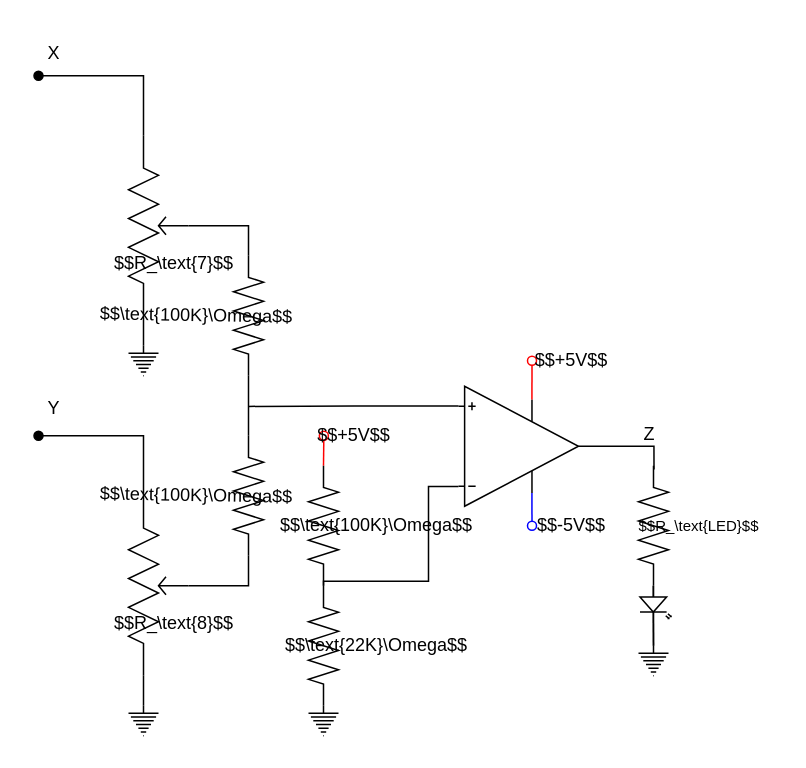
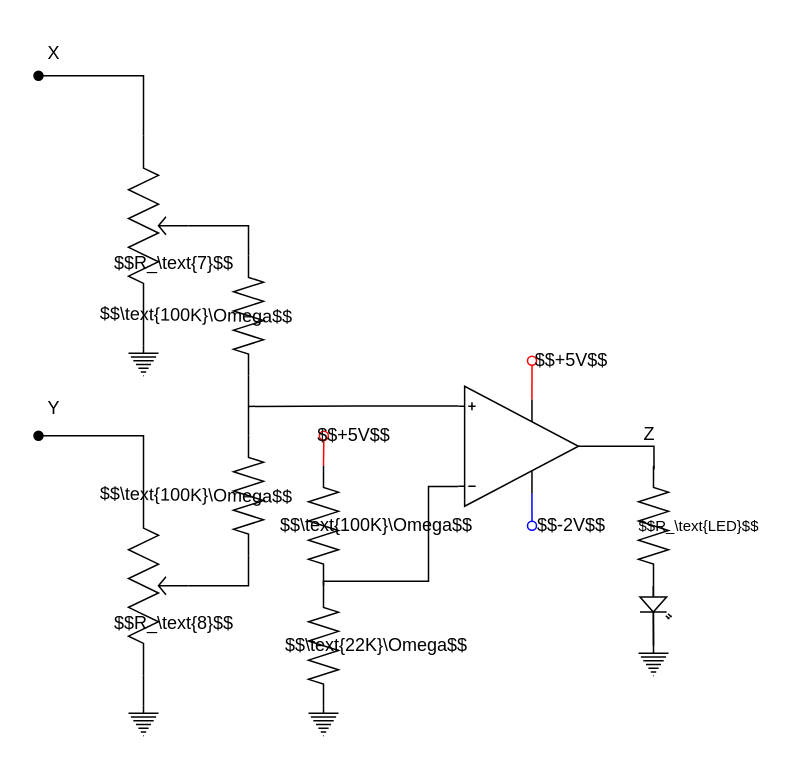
node "$$-5V$$": label "$$-5V$$" -> "$$-2V$$"
